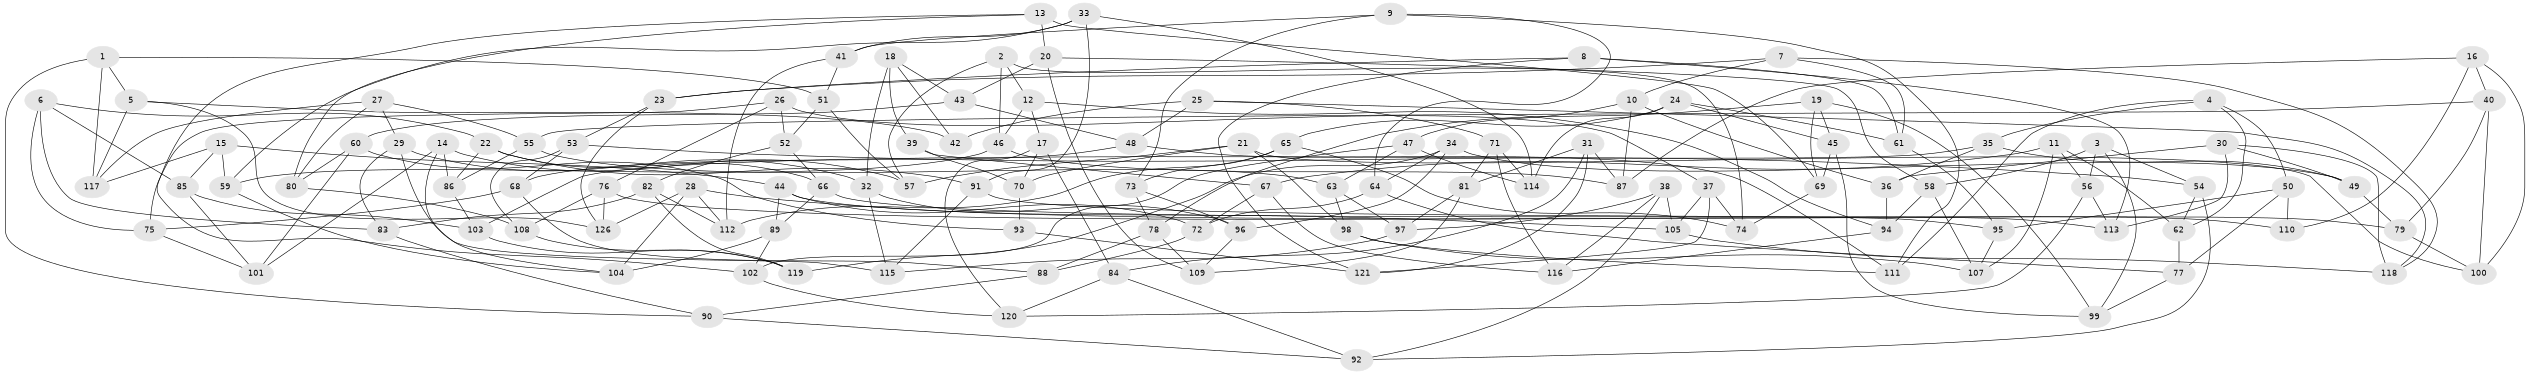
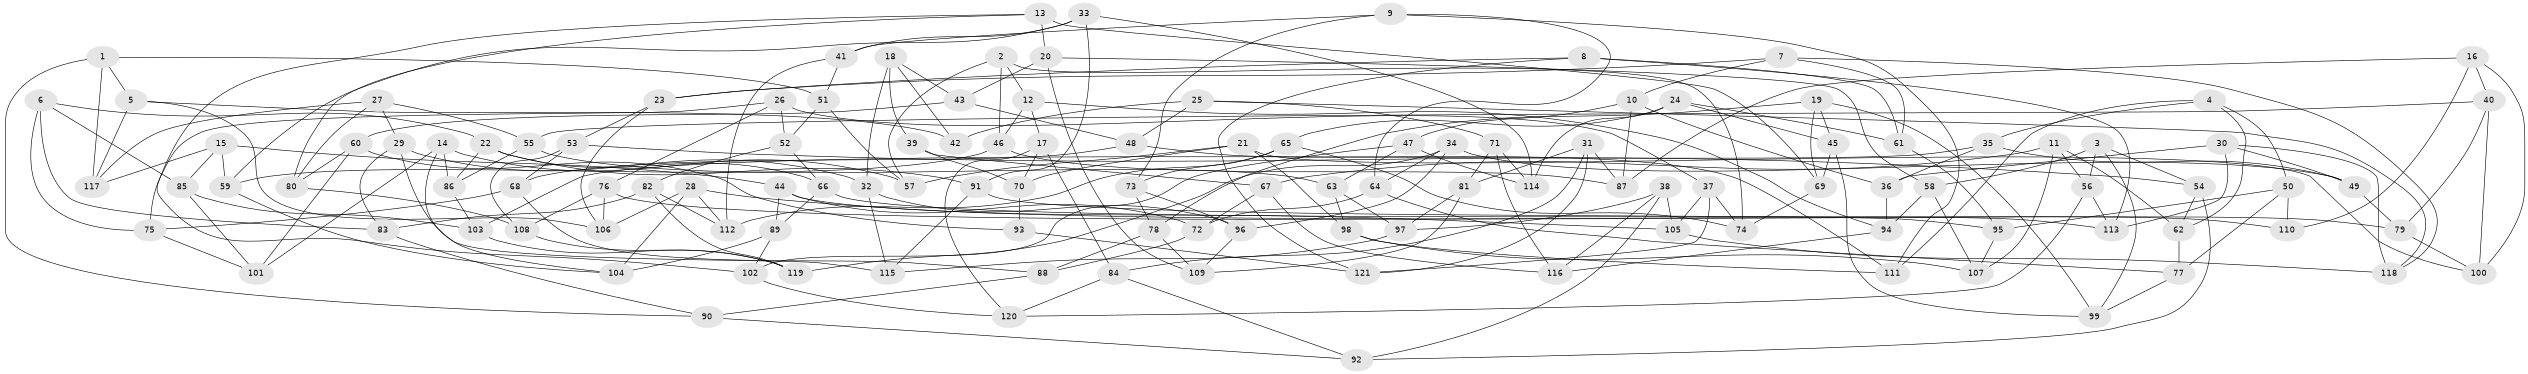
node "126": label "126" -> "106"
